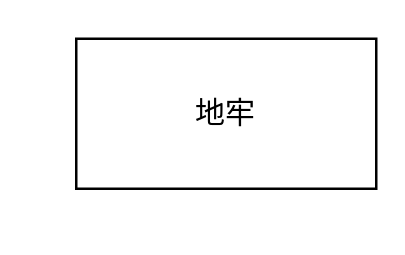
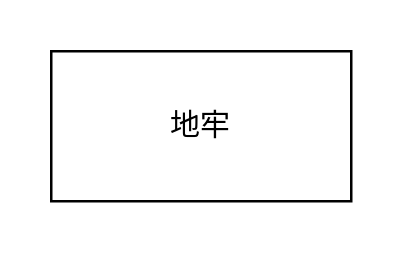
node "地牢": moved (226, 114) -> (201, 126)
